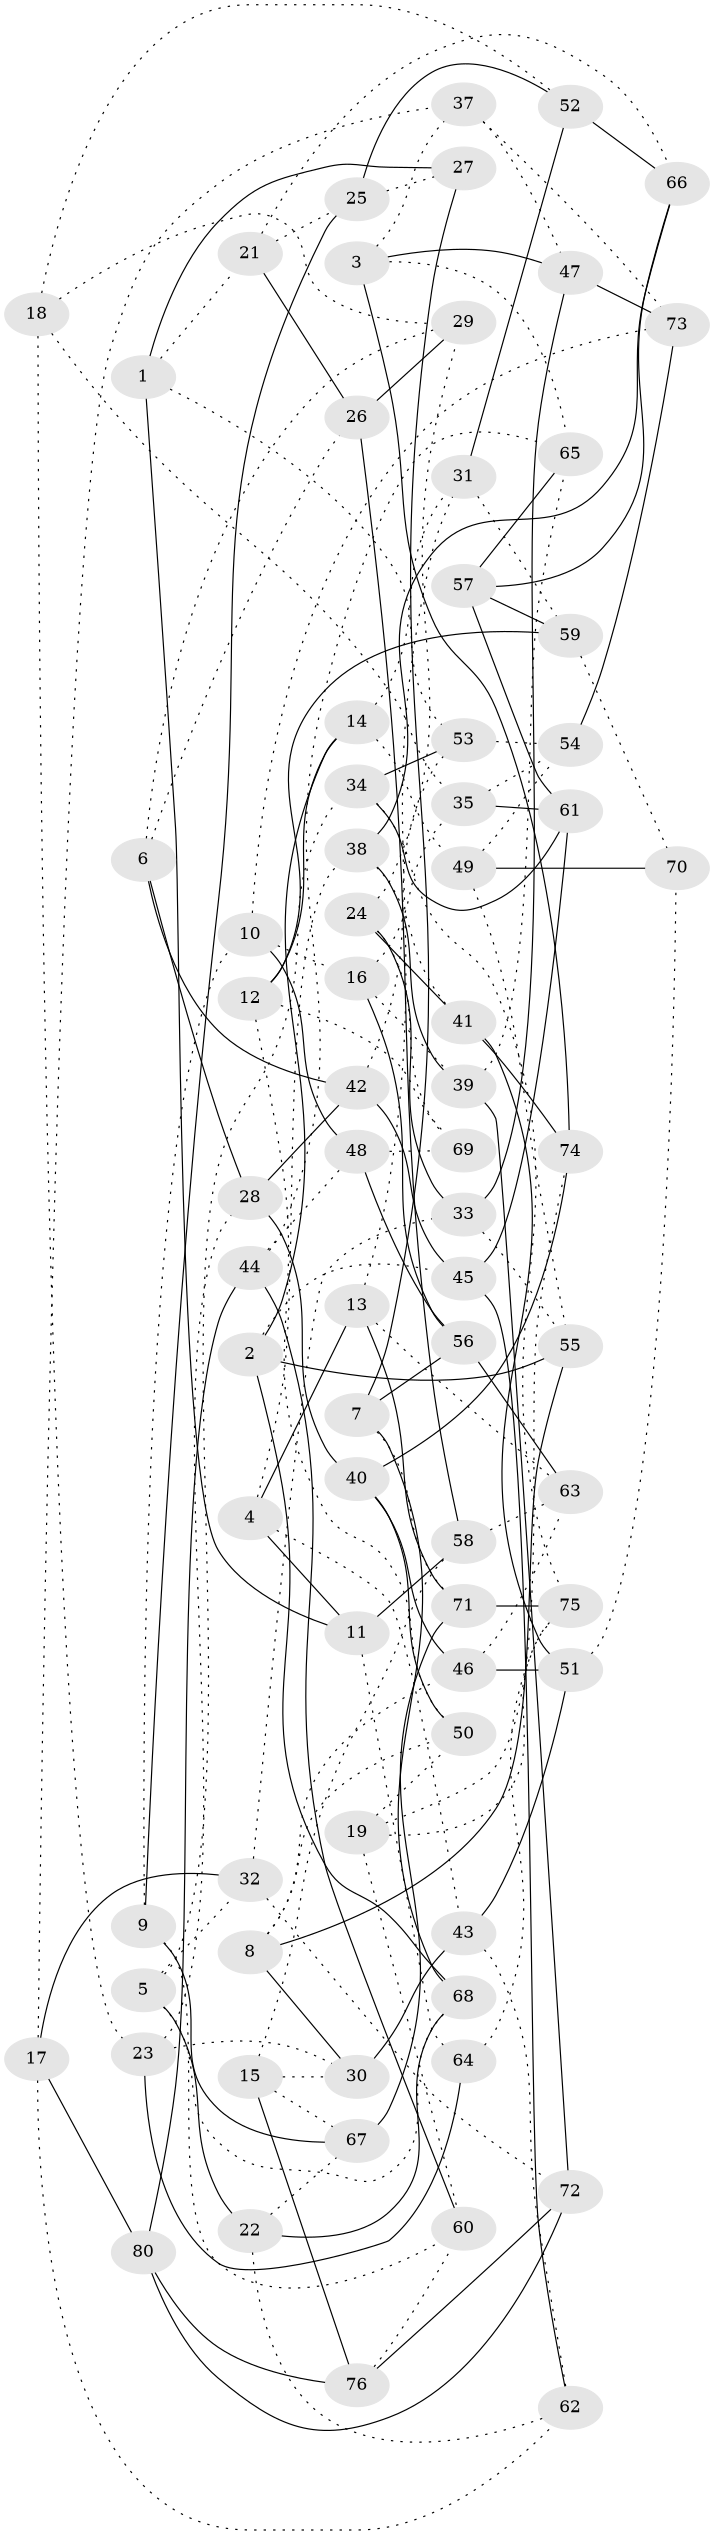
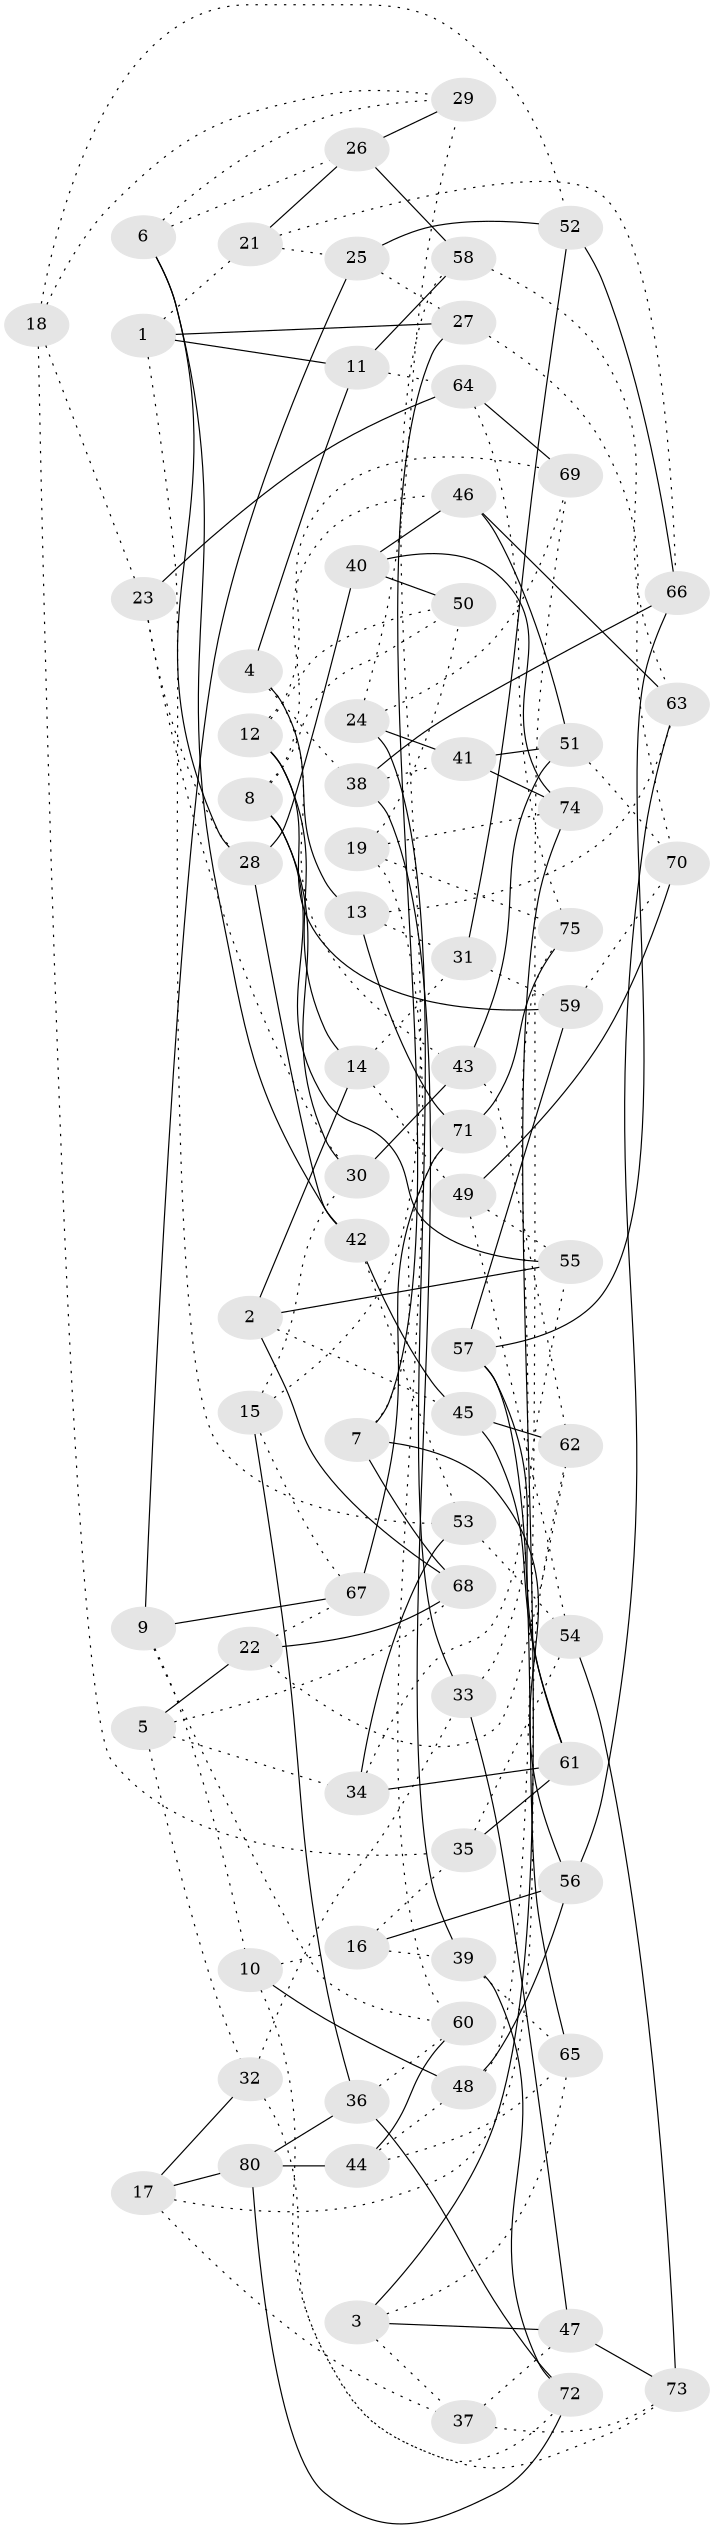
edge "64" -- "69": added
edge "27" -- "70": added
edge "63" -- "46": style dotted -> solid
node "76": label "76" -> "36"
